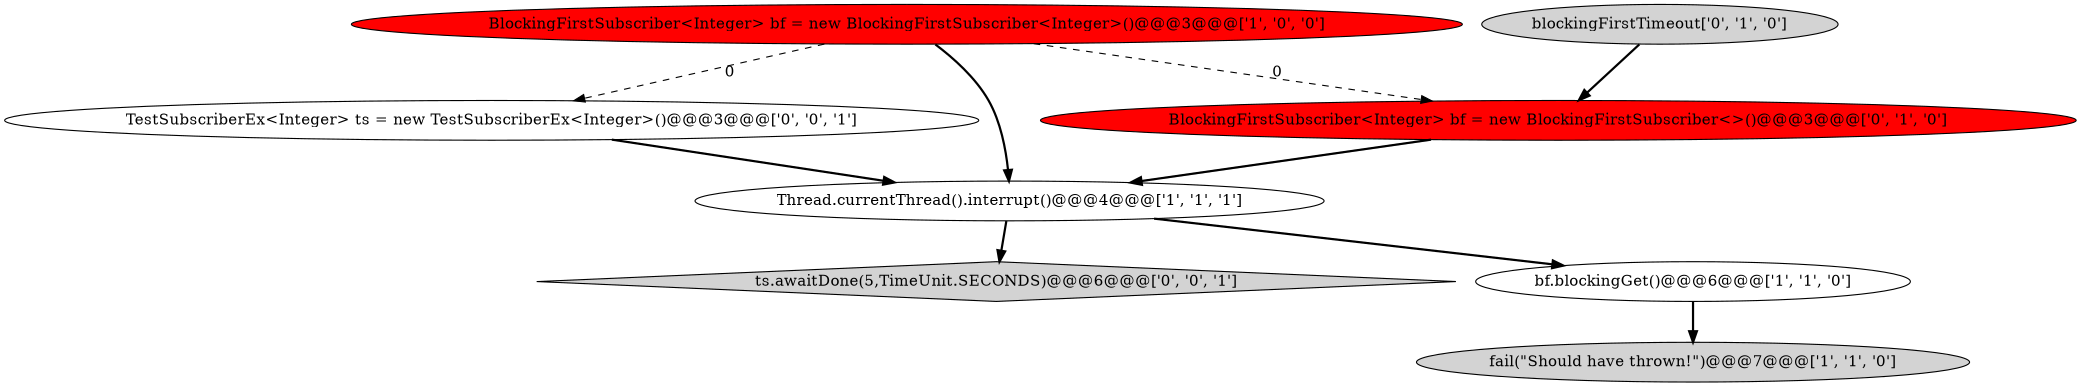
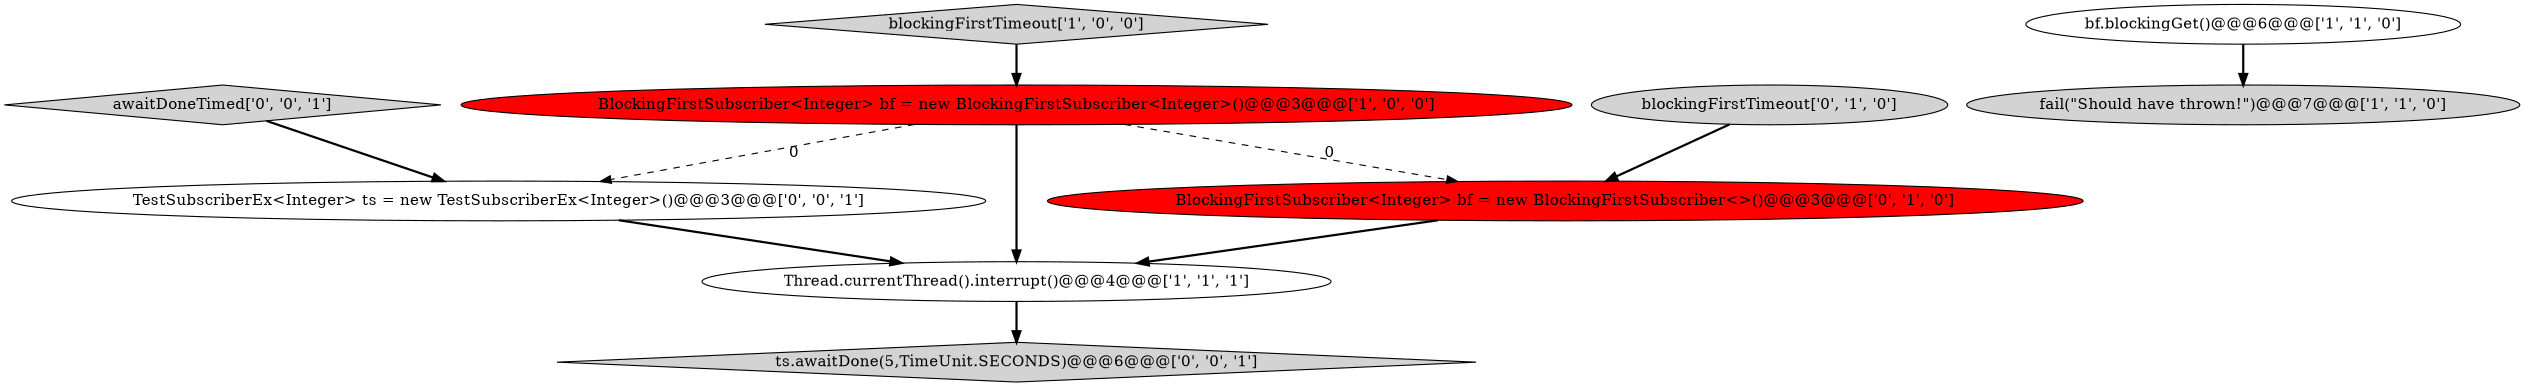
node "blockingFirstTimeout['1', '0', '0']": added
node "awaitDoneTimed['0', '0', '1']": added
edge "Thread.currentThread().interrupt()@@@4@@@['1', '1', '1']" -> "bf.blockingGet()@@@6@@@['1', '1', '0']": removed
